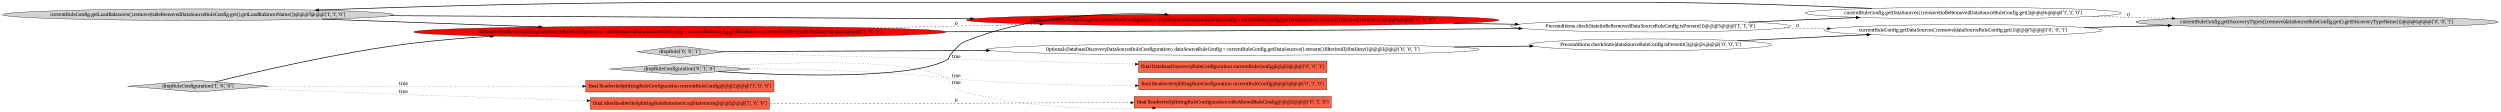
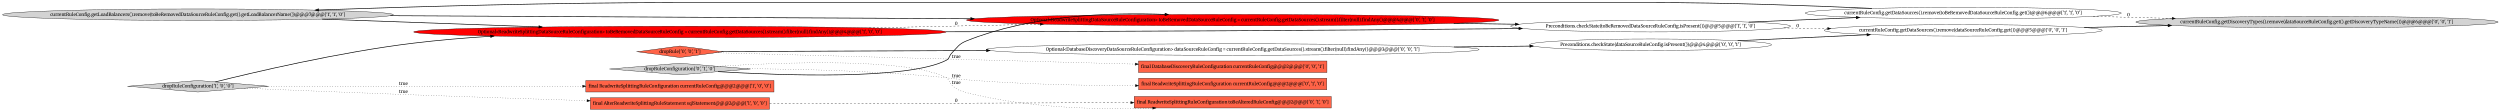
node "dropRule['0', '0', '1']": fillcolor lightgray -> tomato
